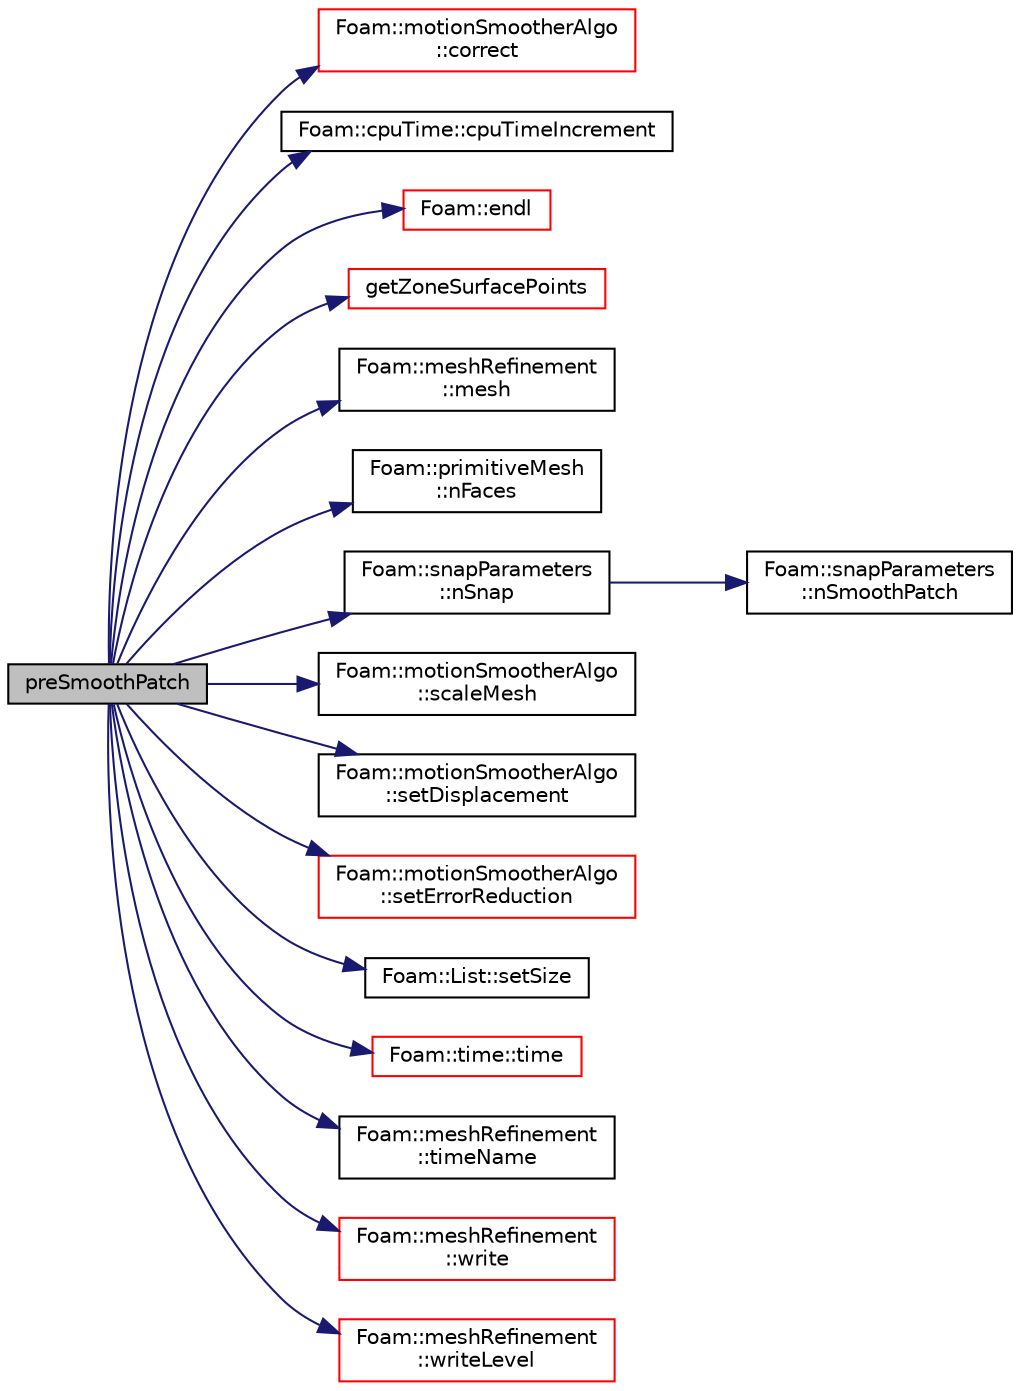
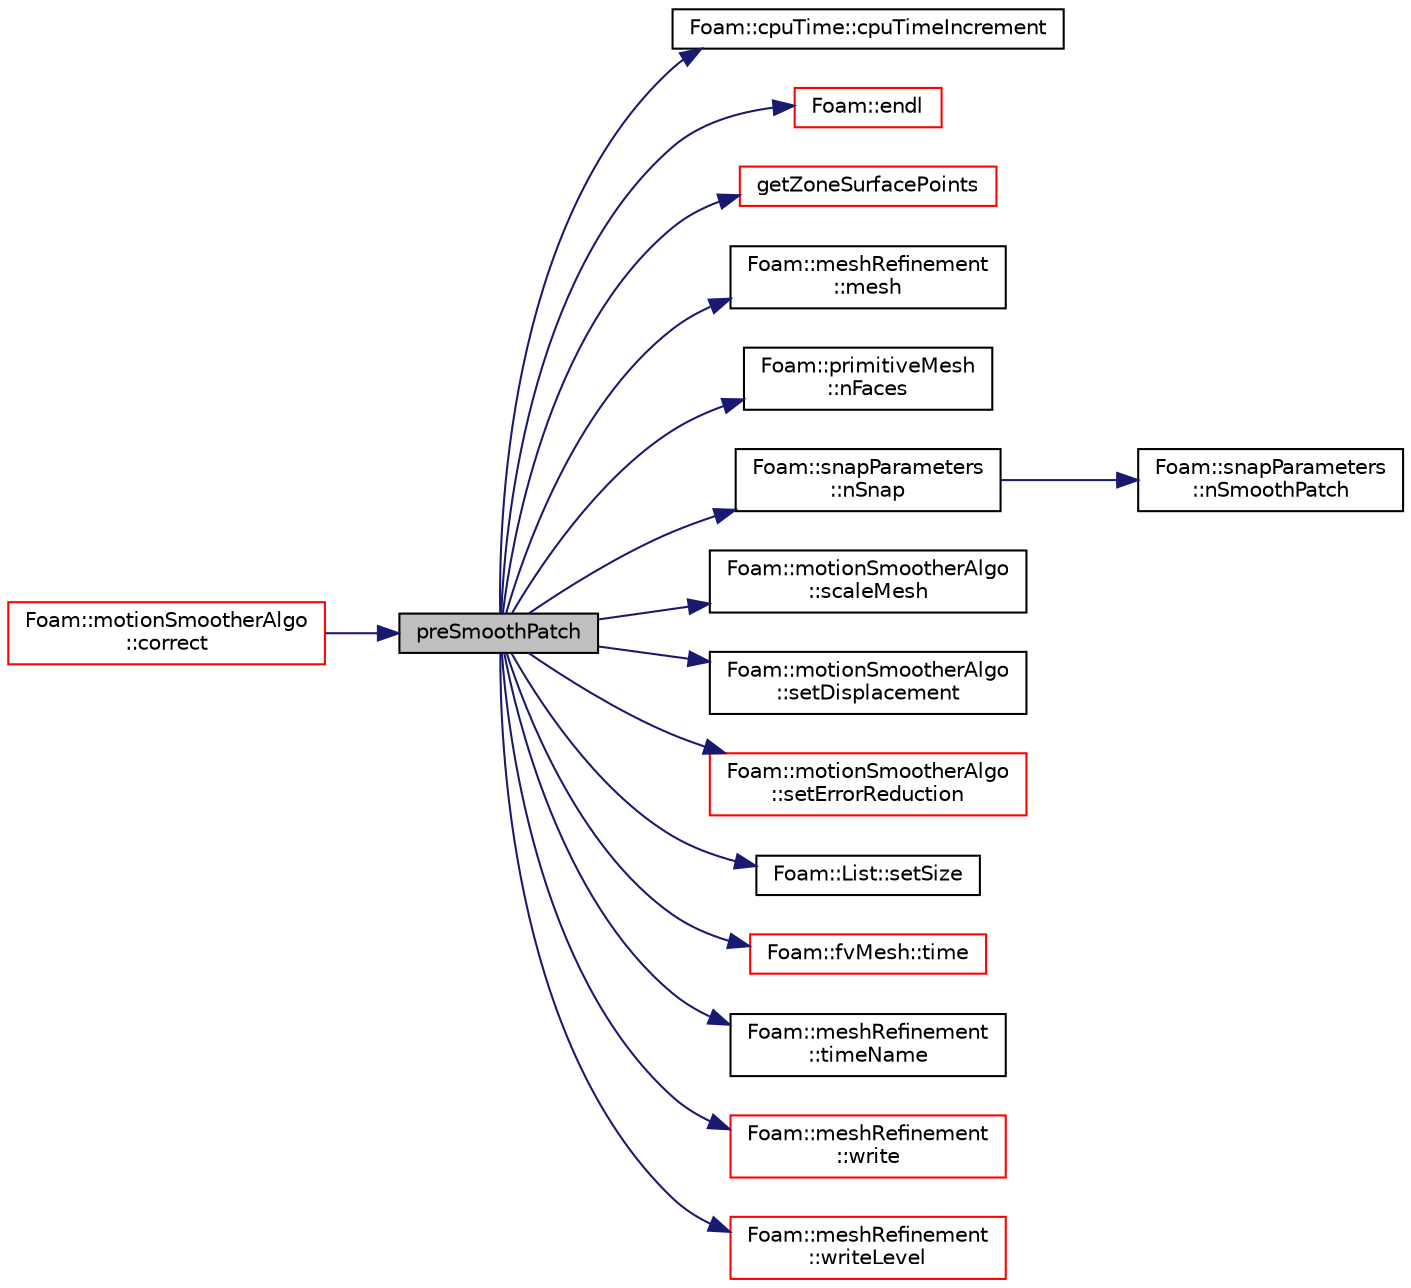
edge "preSmoothPatch" -> "Foam::motionSmootherAlgo ::correct": reversed
node "Foam::time::time": label "Foam::time::time" -> "Foam::fvMesh::time"
